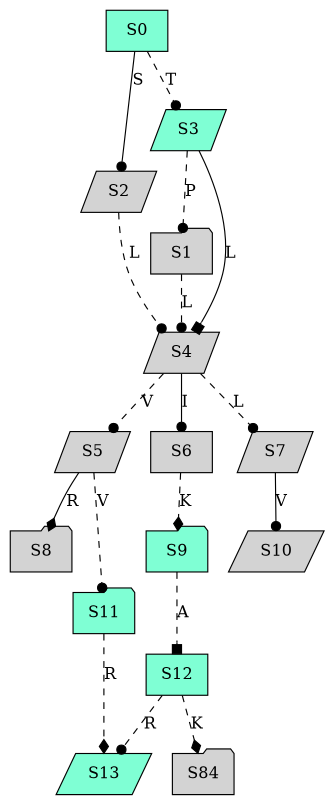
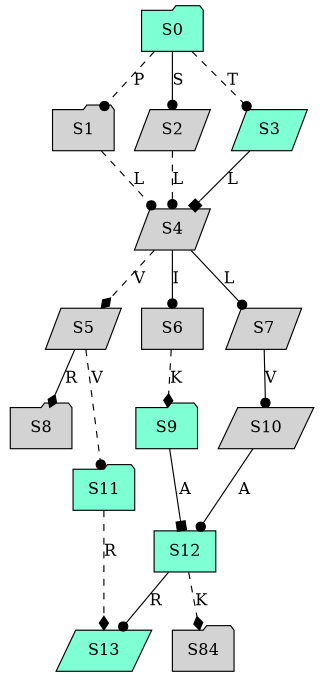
node "S0": shape box -> folder
edge "S3" -> "S1": now "S0" -> "S1"
edge "S4" -> "S5": arrowhead dot -> diamond
edge "S4" -> "S7": style dashed -> solid
edge "S10" -> "S12": added, label "A"
edge "S9" -> "S12": style dashed -> solid
edge "S12" -> "S13": style dashed -> solid
